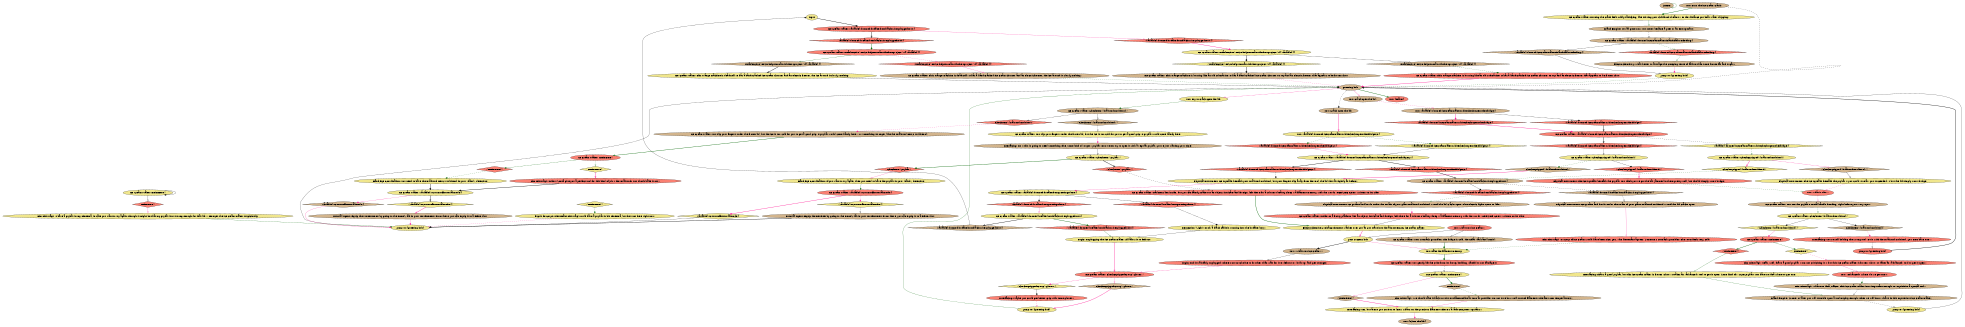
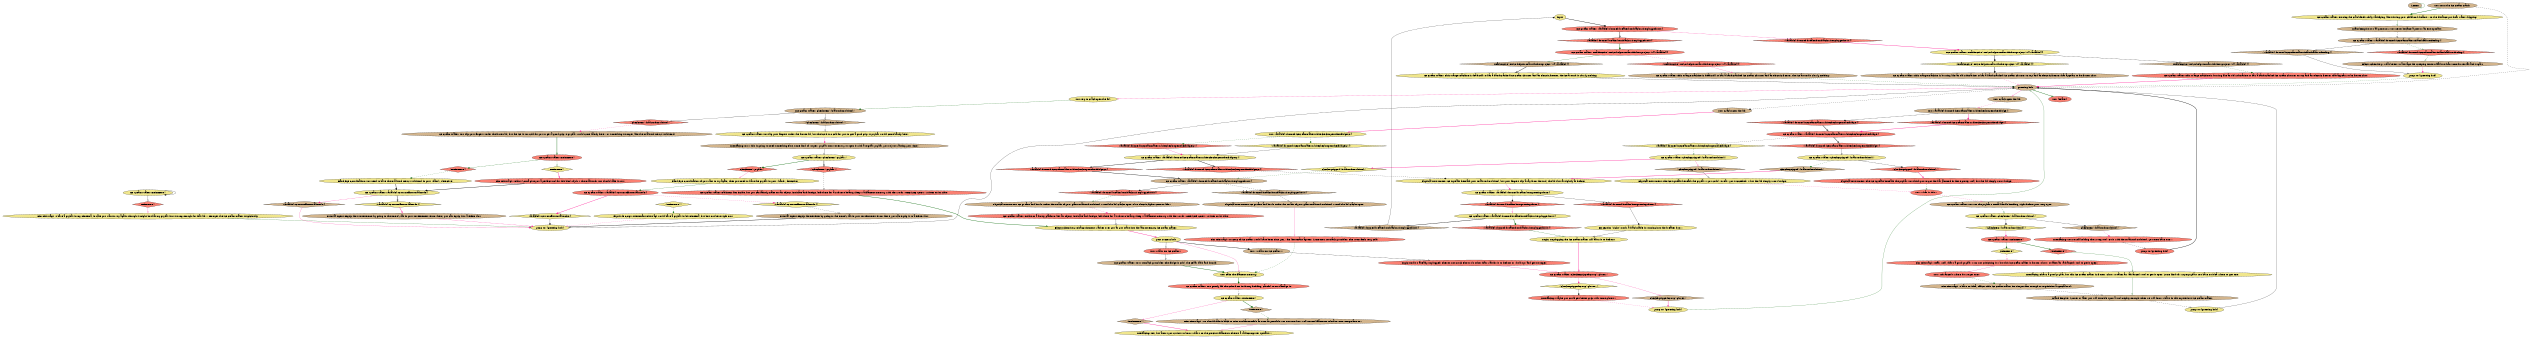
edge "You: What? No ice cream..." -> "post success hub": reversed
node "You: [Close the lid.]": removed
